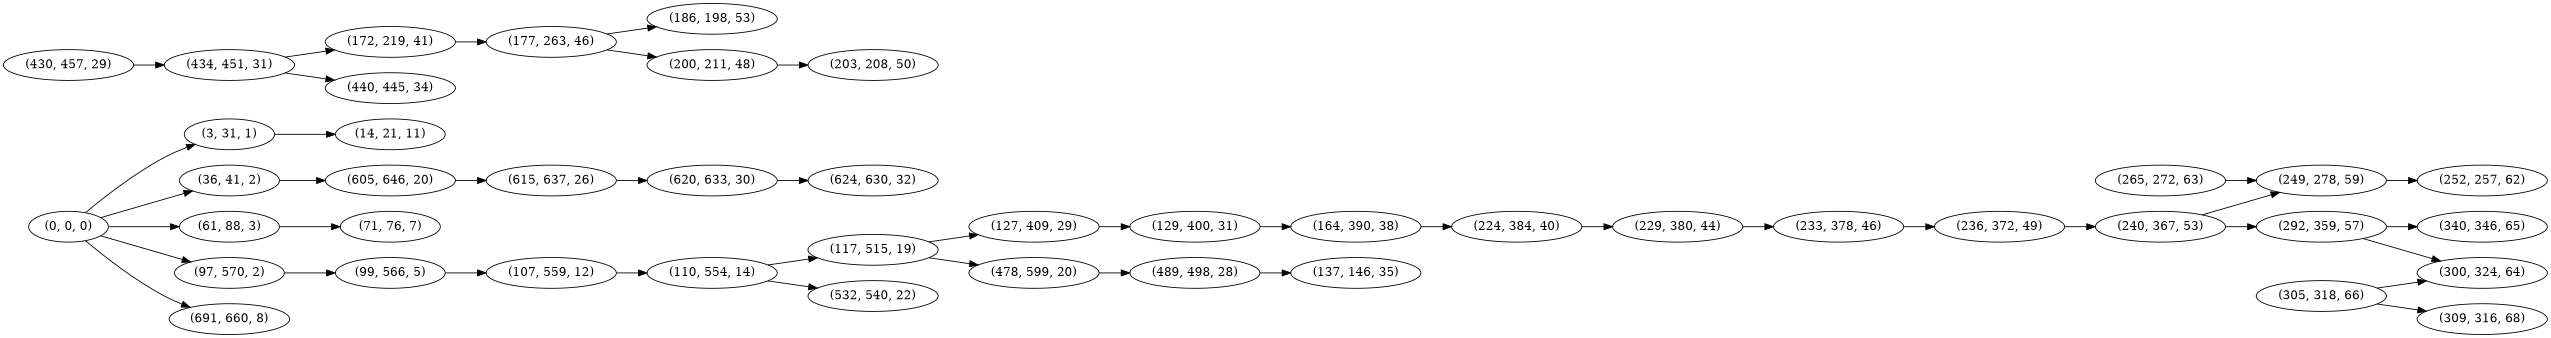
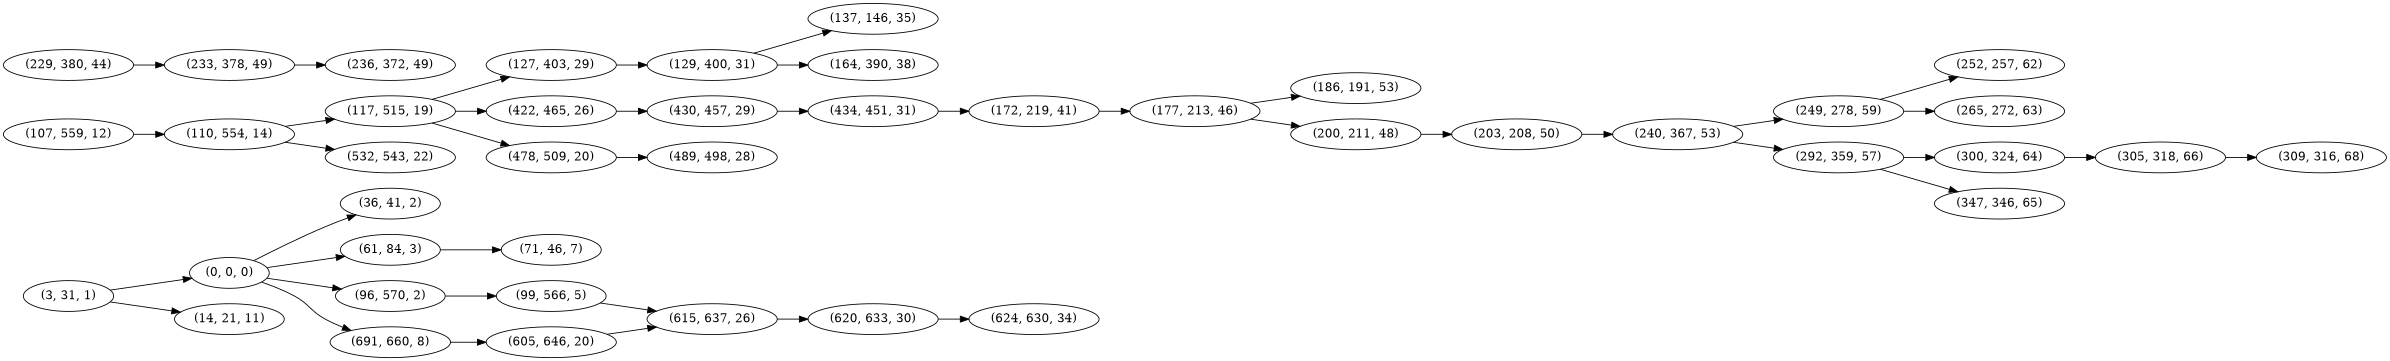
node "(186, 198, 53)": label "(186, 198, 53)" -> "(186, 191, 53)"
node "(177, 263, 46)": label "(177, 263, 46)" -> "(177, 213, 46)"
node "(440, 445, 34)": removed
node "(422, 465, 26)": added
edge "(0, 0, 0)" -> "(3, 31, 1)": reversed
edge "(36, 41, 2)" -> "(605, 646, 20)": now "(691, 660, 8)" -> "(605, 646, 20)"
node "(624, 630, 32)": label "(624, 630, 32)" -> "(624, 630, 34)"
edge "(265, 272, 63)" -> "(249, 278, 59)": reversed
node "(61, 88, 3)": label "(61, 88, 3)" -> "(61, 84, 3)"
node "(71, 76, 7)": label "(71, 76, 7)" -> "(71, 46, 7)"
node "(127, 409, 29)": label "(127, 409, 29)" -> "(127, 403, 29)"
node "(224, 384, 40)": removed
node "(233, 378, 46)": label "(233, 378, 46)" -> "(233, 378, 49)"
edge "(236, 372, 49)" -> "(240, 367, 53)": now "(203, 208, 50)" -> "(240, 367, 53)"
node "(340, 346, 65)": label "(340, 346, 65)" -> "(347, 346, 65)"
node "(97, 570, 2)": label "(97, 570, 2)" -> "(96, 570, 2)"
edge "(99, 566, 5)" -> "(107, 559, 12)": now "(99, 566, 5)" -> "(615, 637, 26)"
node "(478, 599, 20)": label "(478, 599, 20)" -> "(478, 509, 20)"
edge "(489, 498, 28)" -> "(137, 146, 35)": now "(129, 400, 31)" -> "(137, 146, 35)"
edge "(305, 318, 66)" -> "(300, 324, 64)": reversed
node "(532, 540, 22)": label "(532, 540, 22)" -> "(532, 543, 22)"
